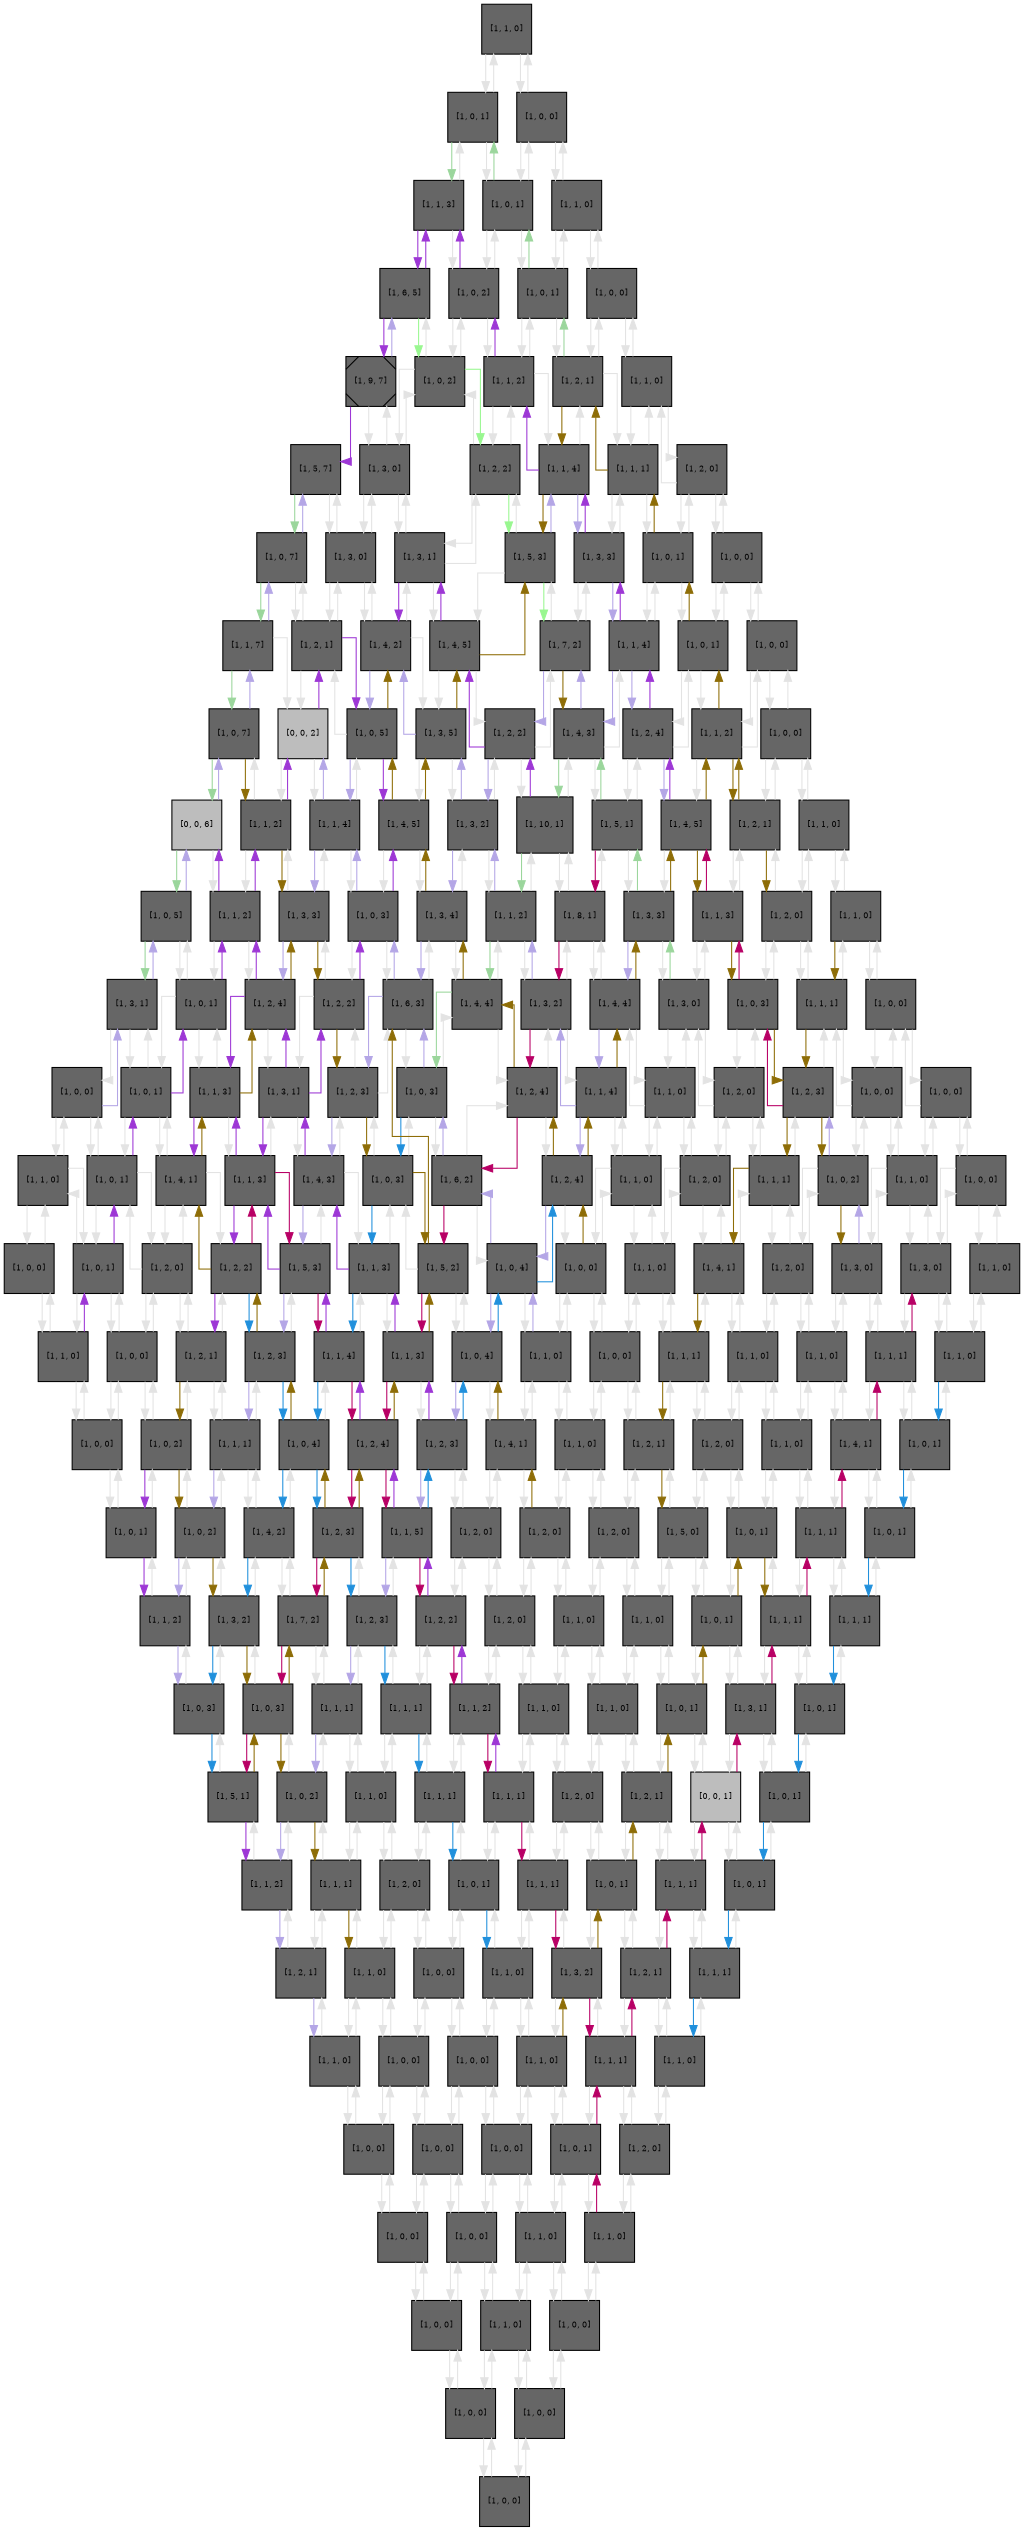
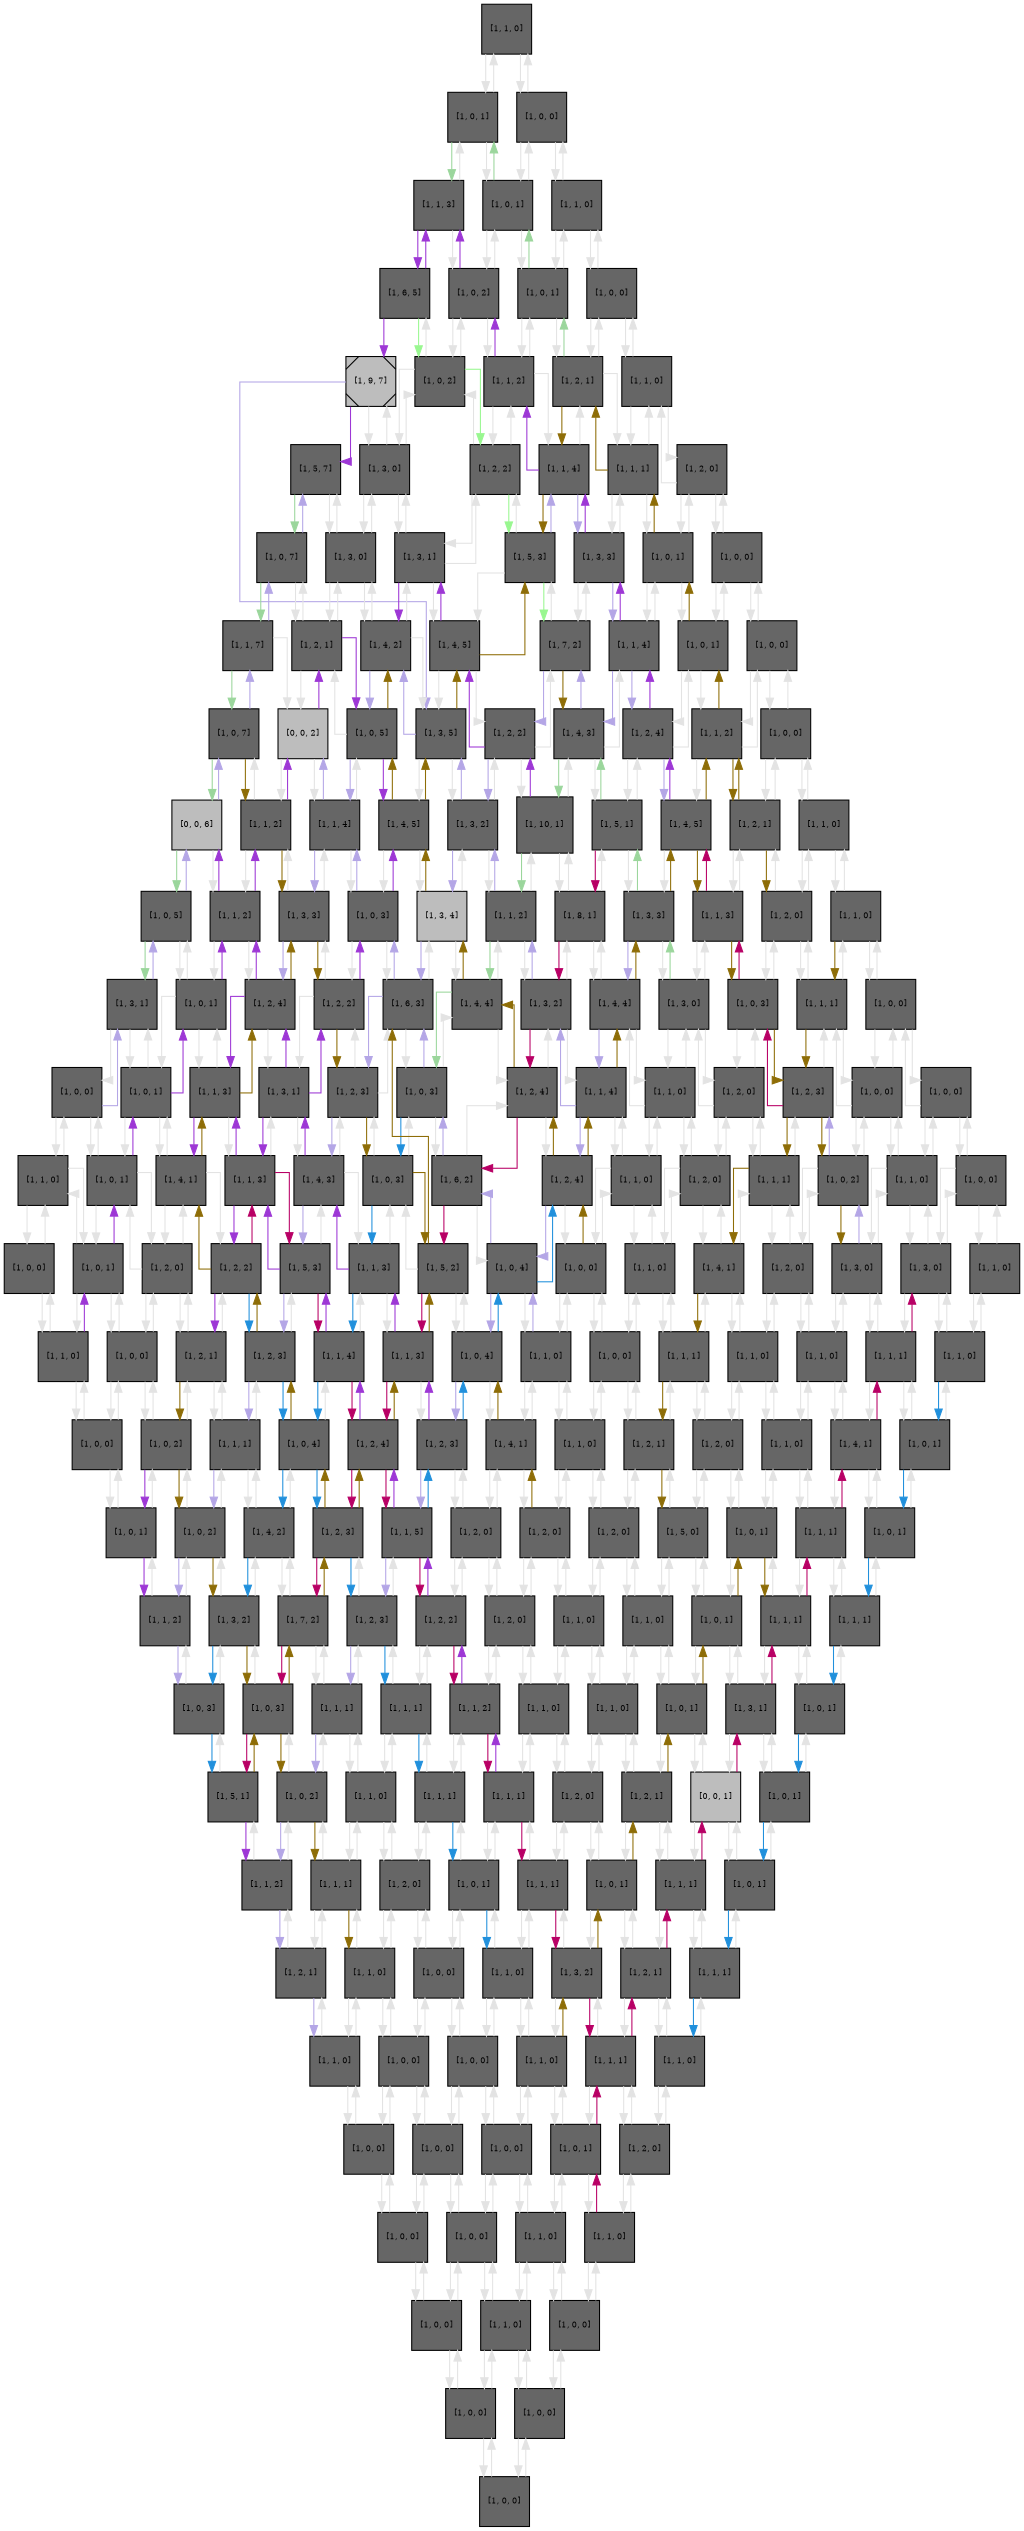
edge "[1, 9, 7]" -> "[1, 6, 5]": now "[1, 9, 7]" -> "[1, 3, 5]"
node "[1, 9, 7]": fillcolor #666666 -> #bdbdbd
node "[1, 3, 4]": fillcolor #666666 -> #bdbdbd
